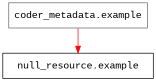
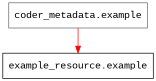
node "null_resource.example": label "null_resource.example" -> "example_resource.example"
